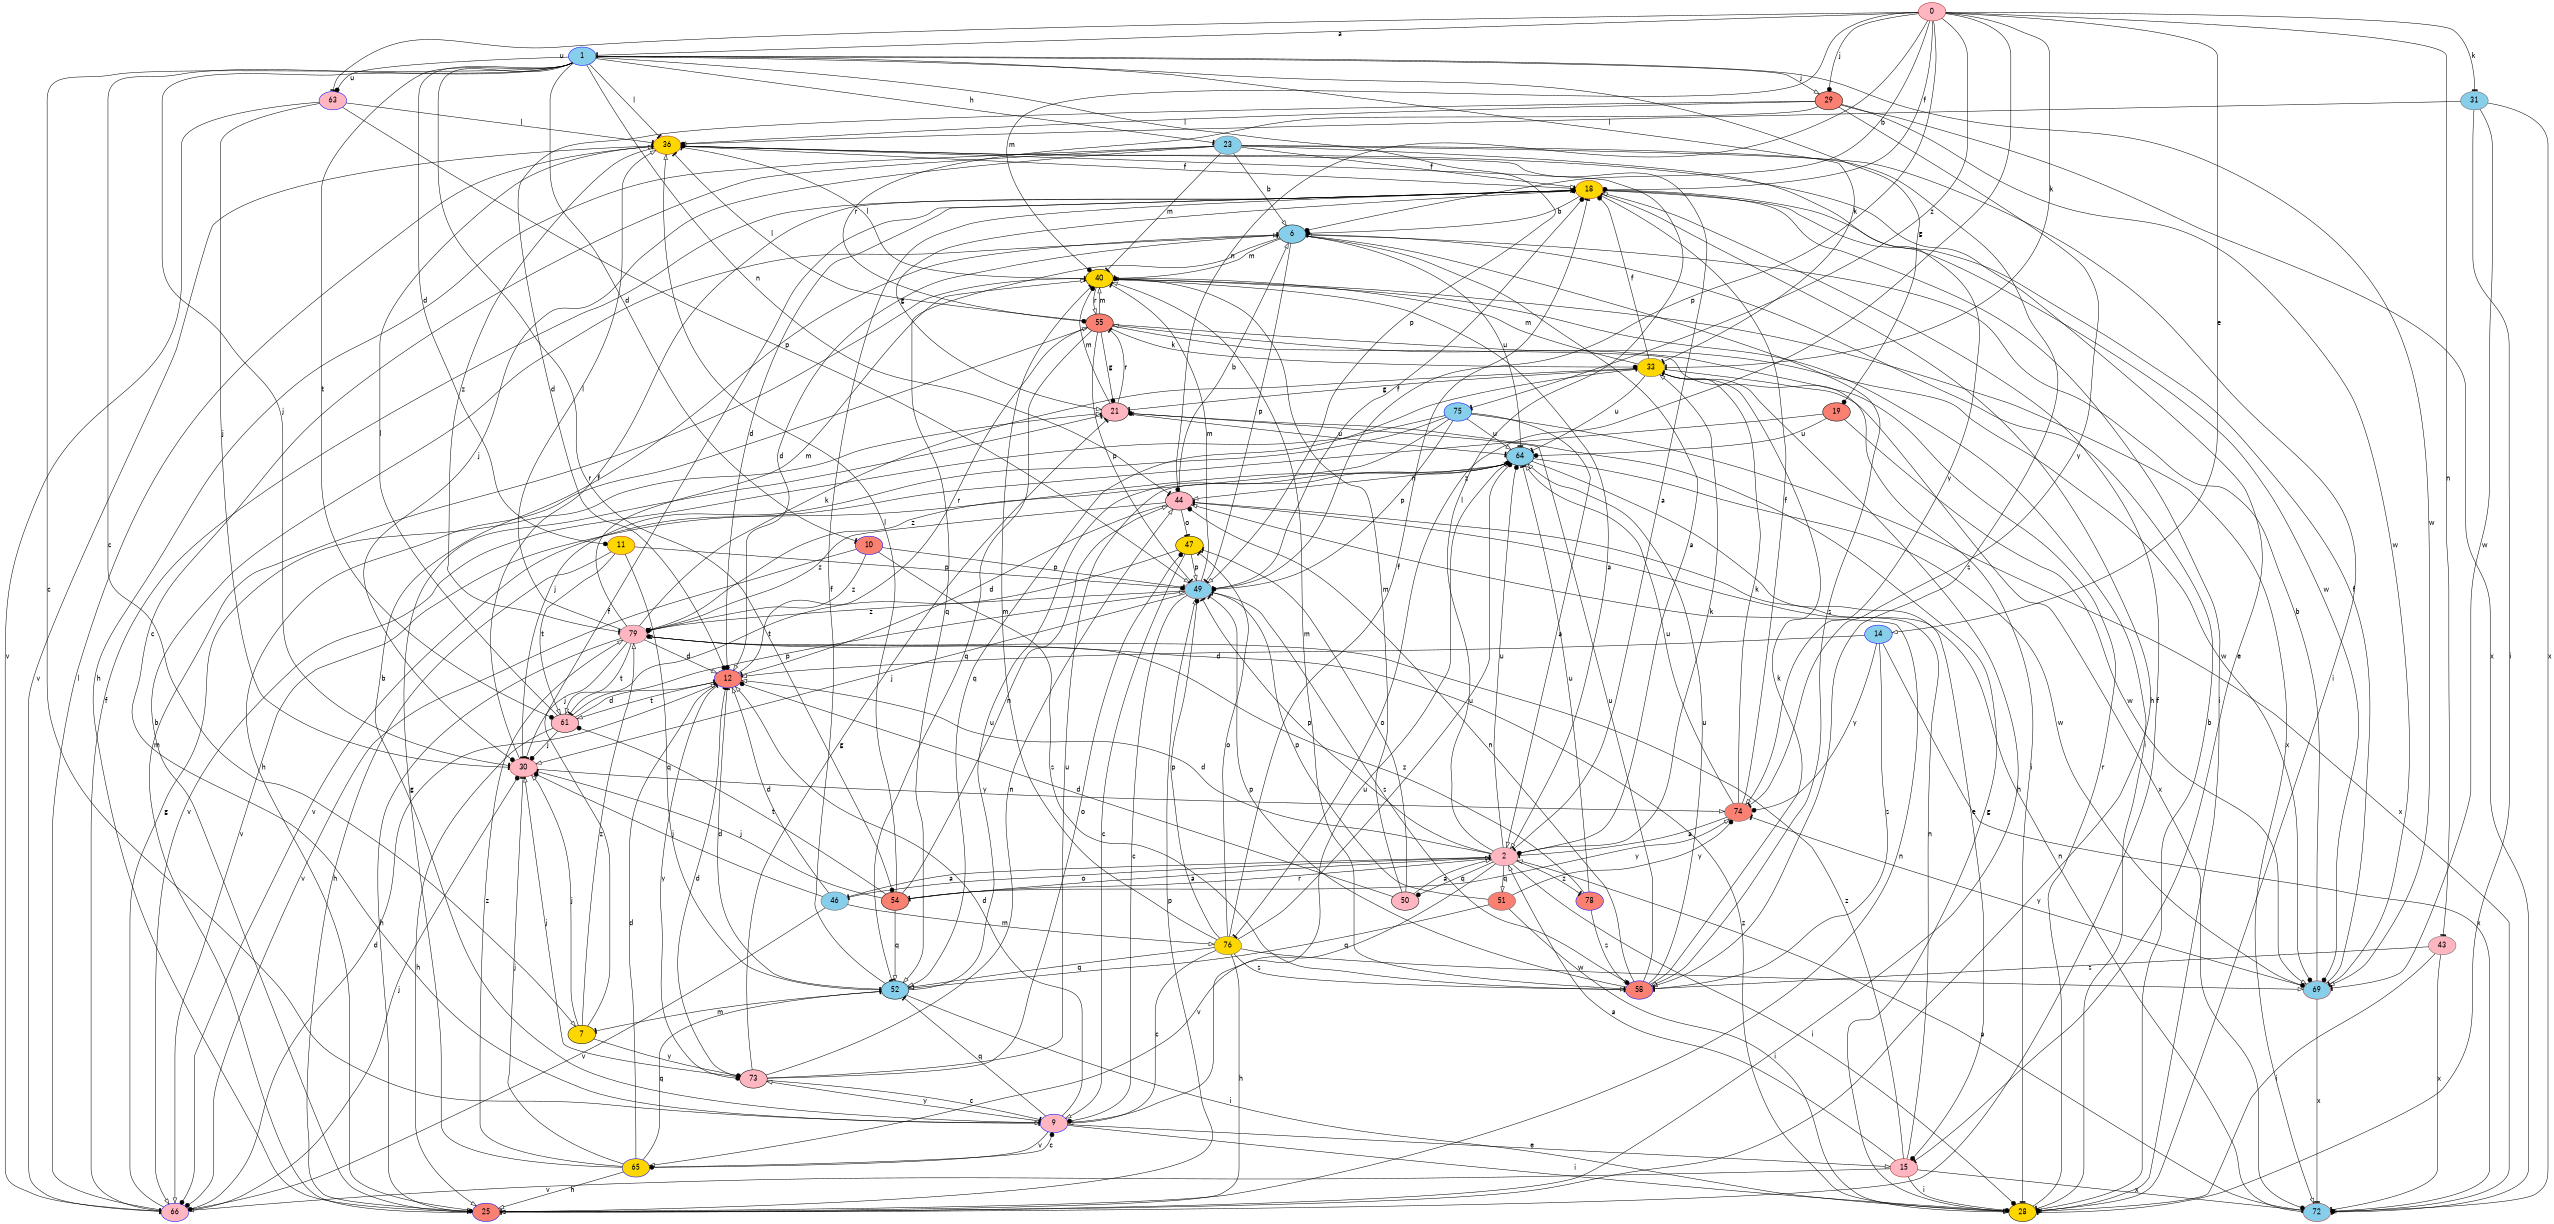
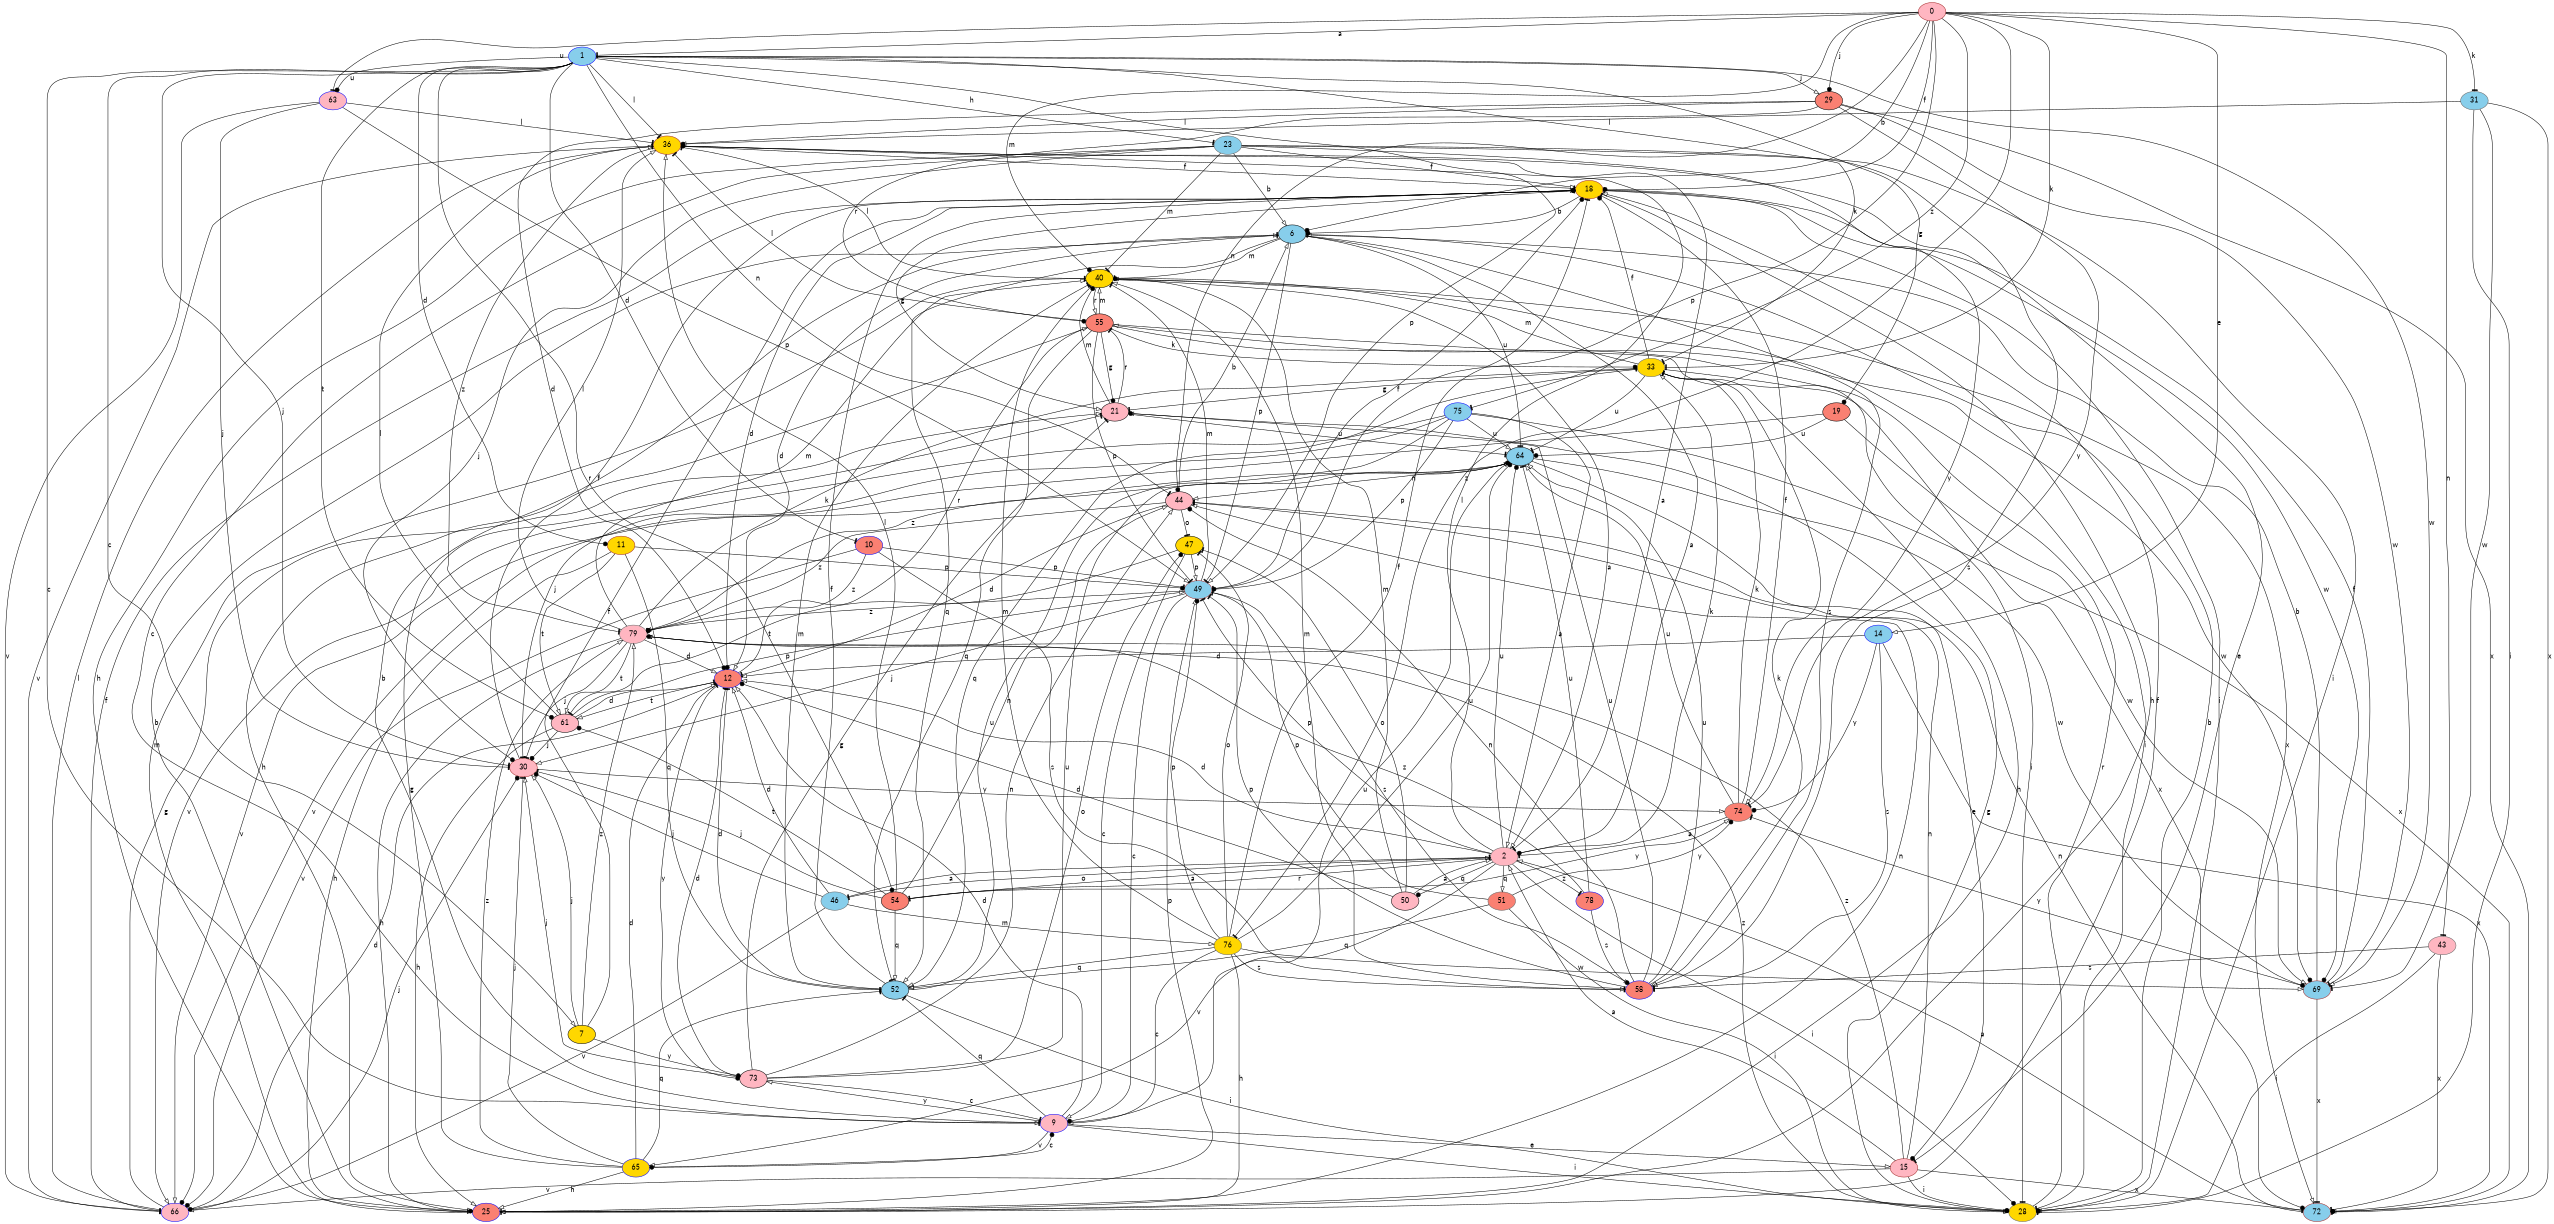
edge "52" -> "7": now "52" -> "40"
edge "9" -> "28": arrowhead onormal -> dot
node "28": color black -> gray40
